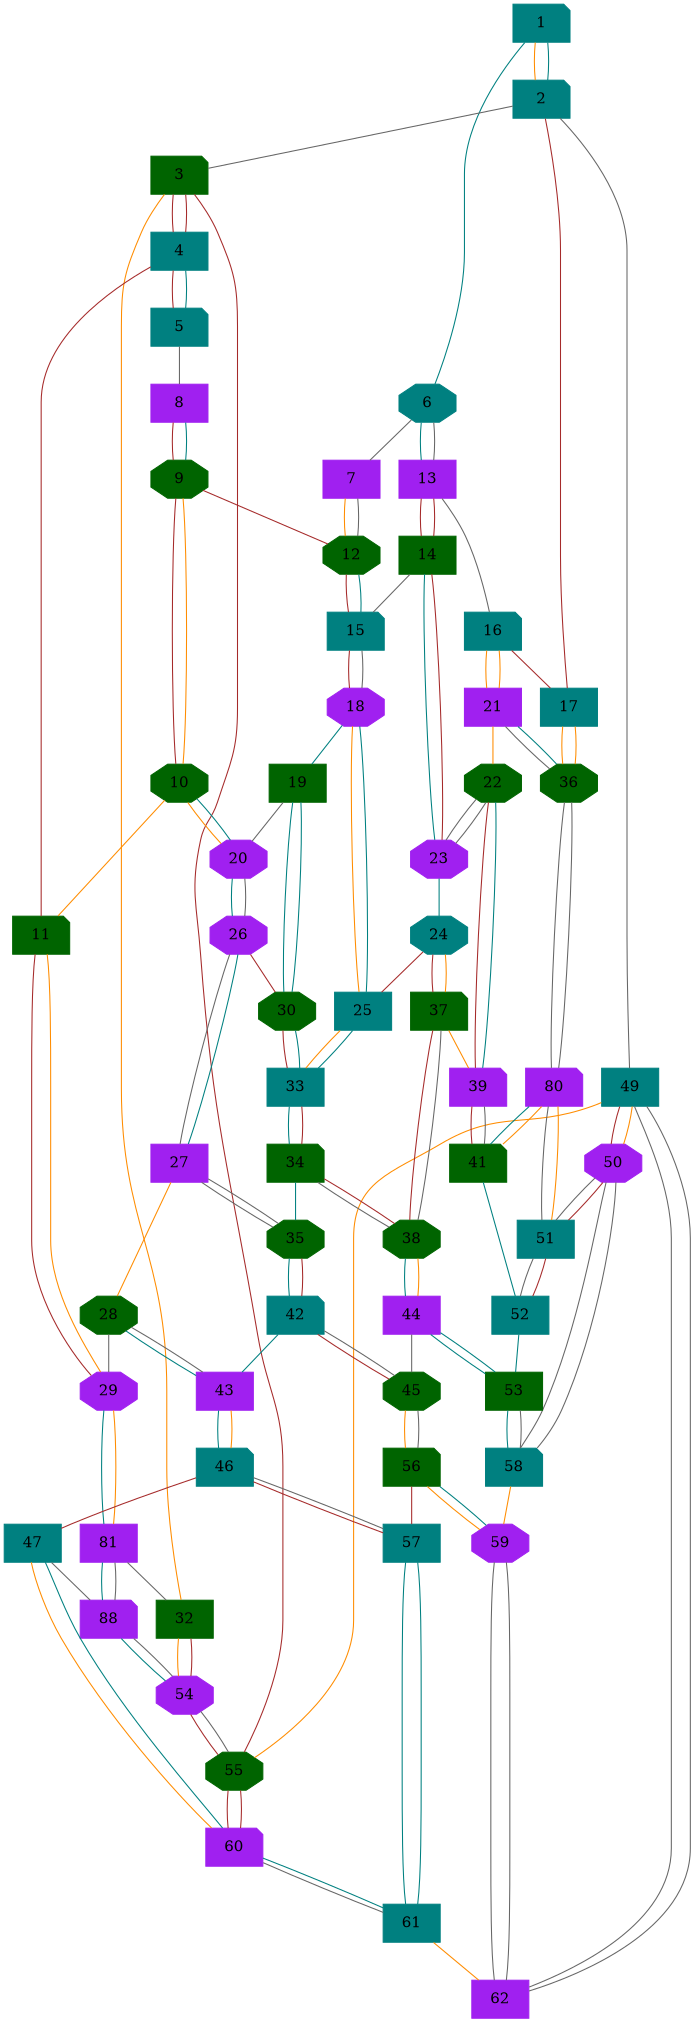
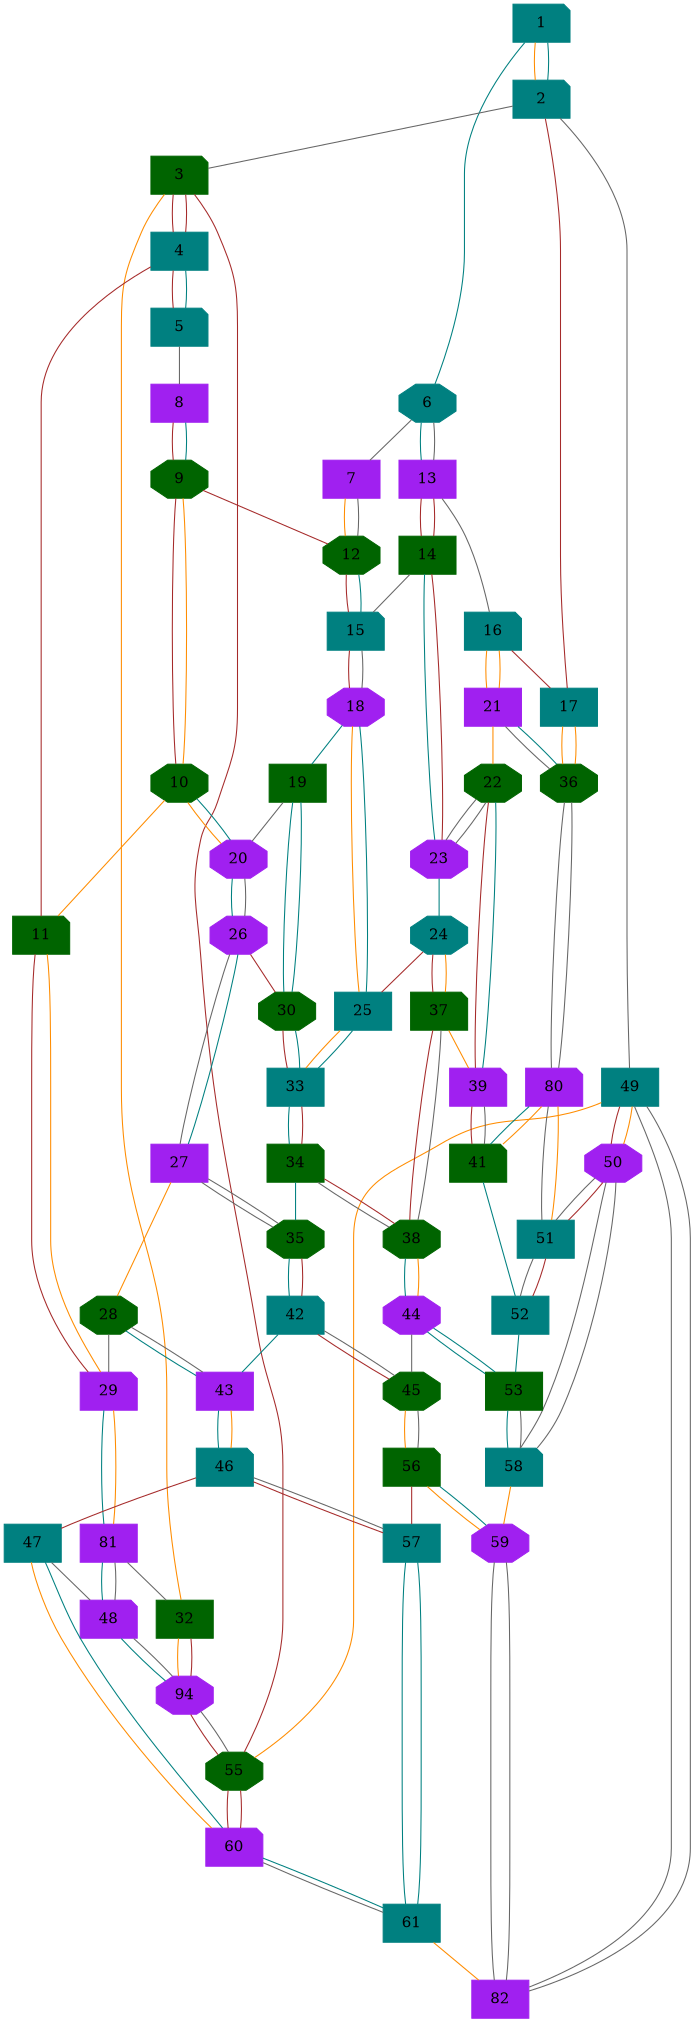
node "44": shape box -> octagon
node "29": shape octagon -> note
node "88": label "88" -> "48"
node "54": label "54" -> "94"
node "62": label "62" -> "82"
